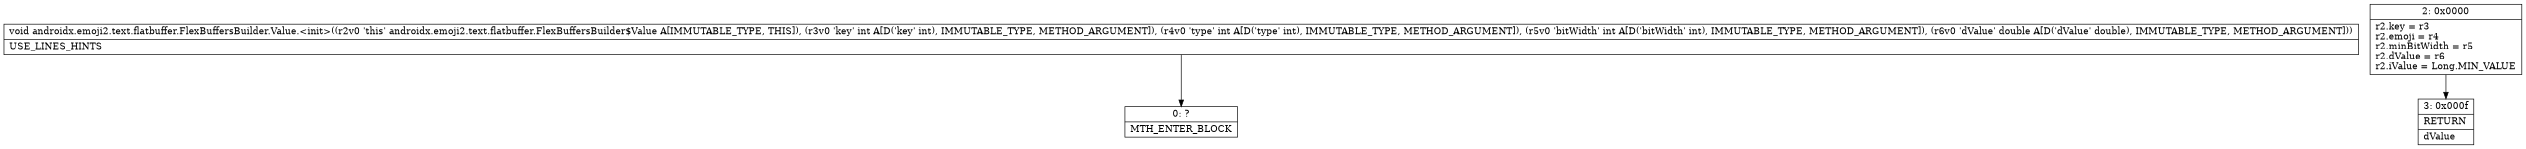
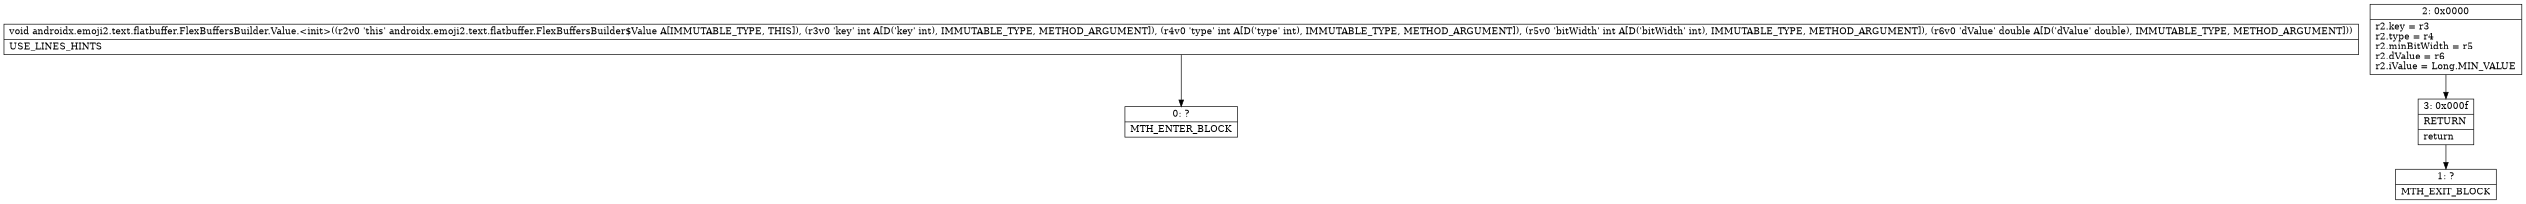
node "2: 0x0000": text "r2.emoji = r4" -> "r2.type = r4"
node "3: 0x000f": text "dValue" -> "return"
node "1: ?": added
